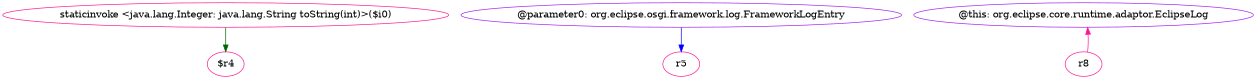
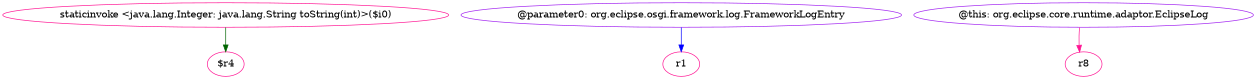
edge "r8" -> "@this: org.eclipse.core.runtime.adaptor.EclipseLog": reversed
node "r5": label "r5" -> "r1"
